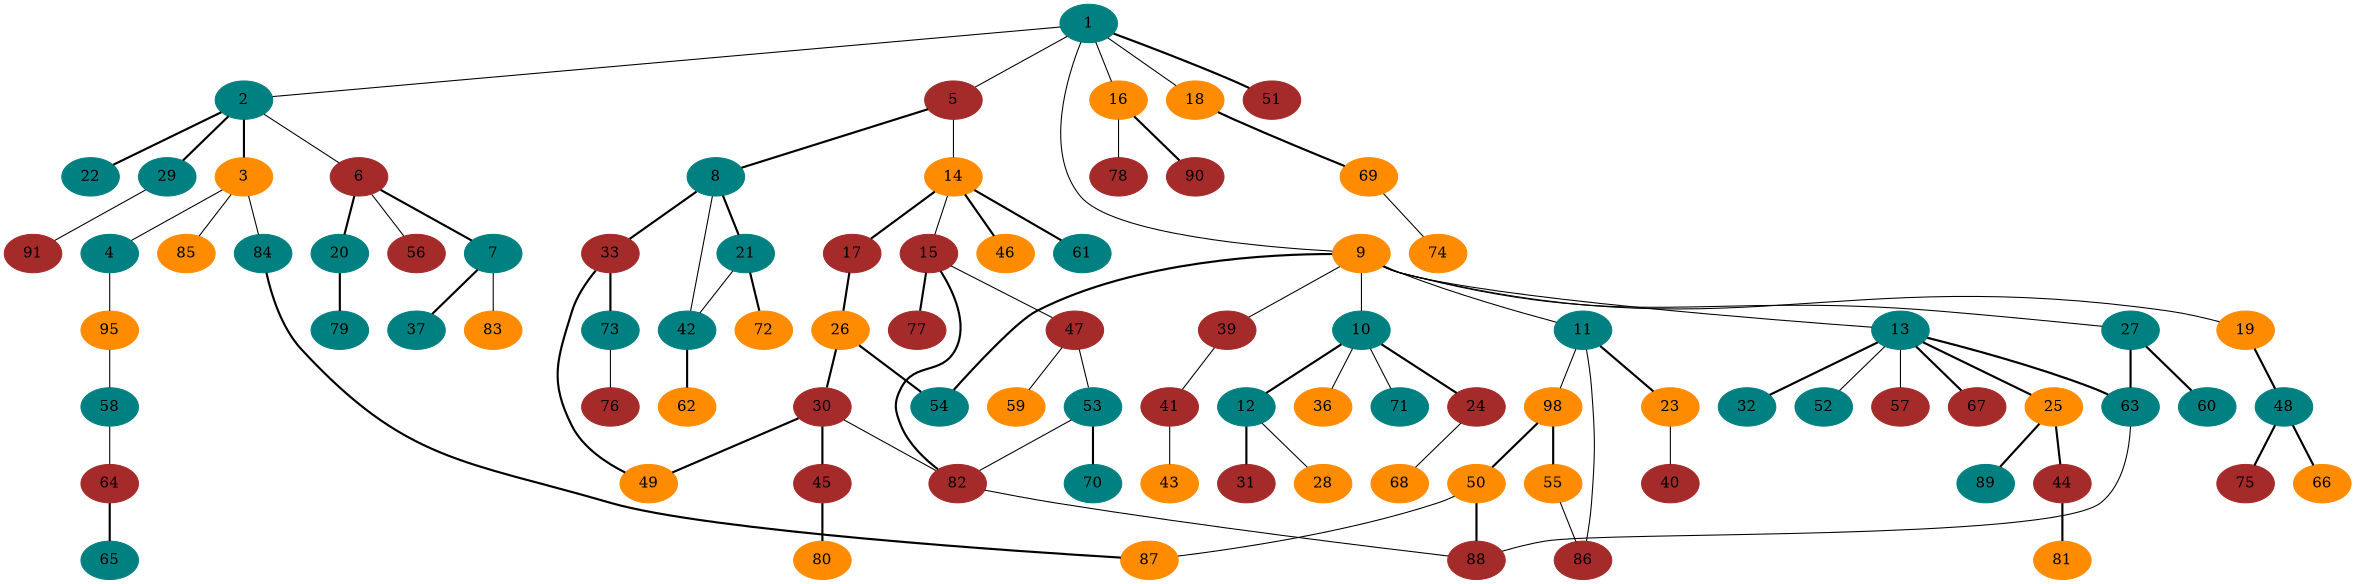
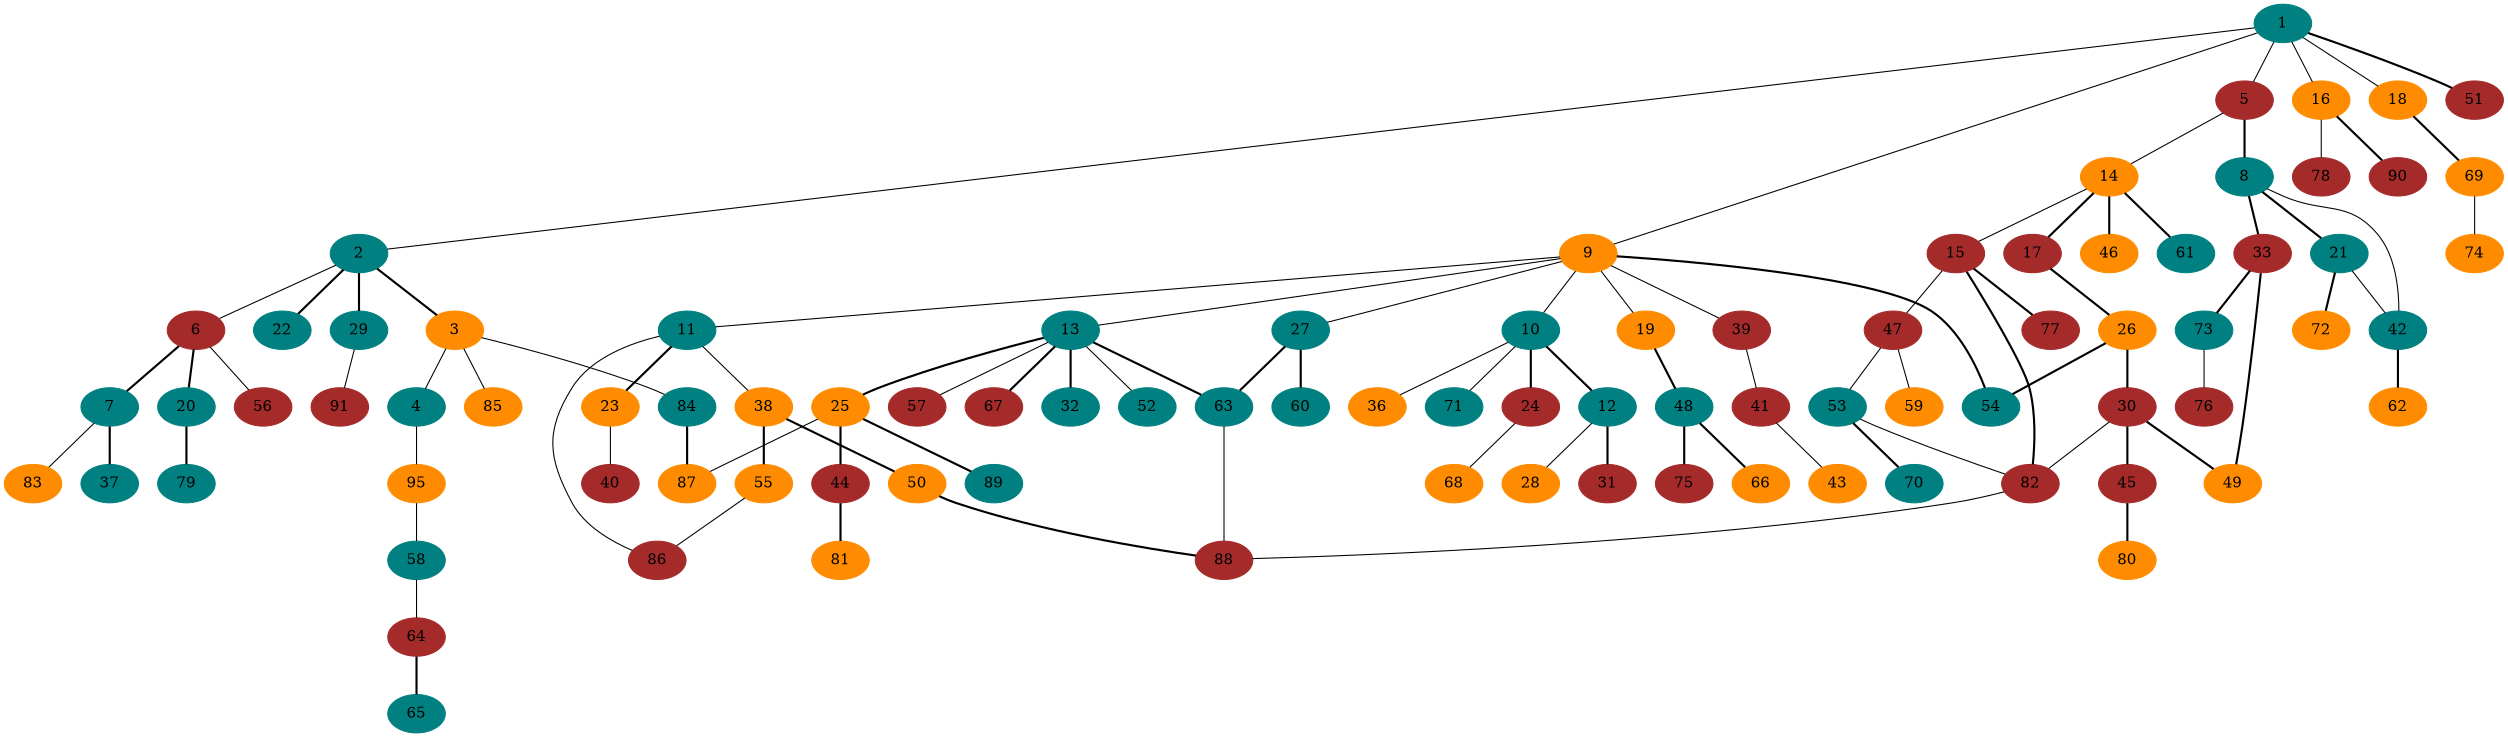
node "98": label "98" -> "38"
edge "50" -- "87": now "25" -- "87"
